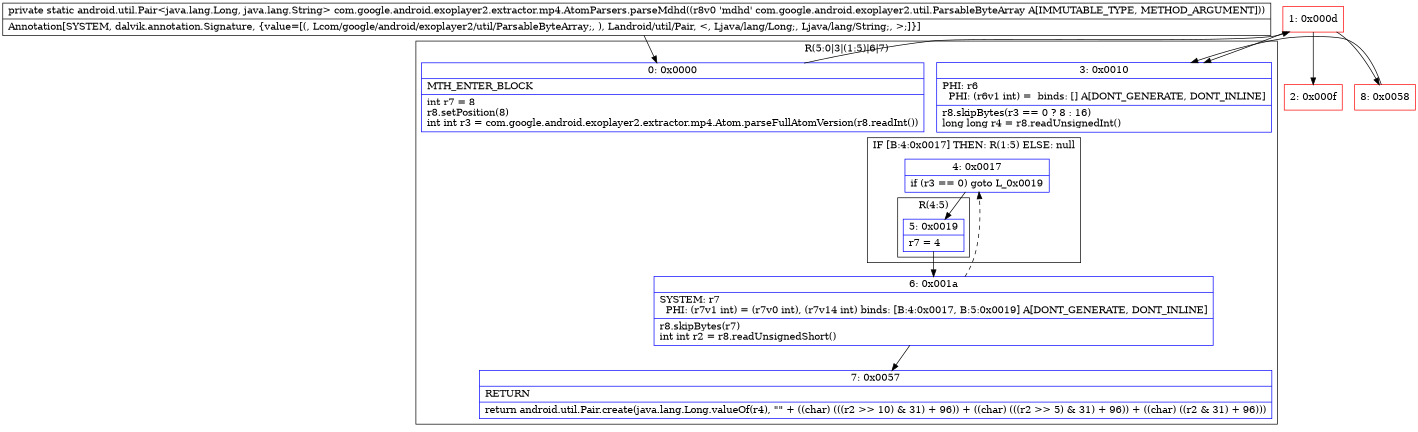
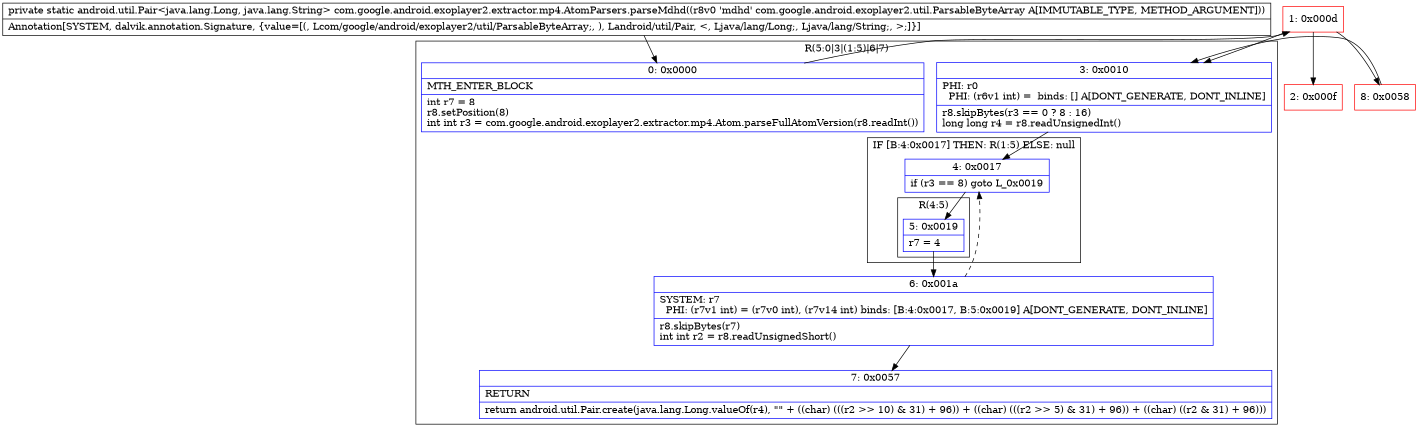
node "3: 0x0010": text "PHI: r6" -> "PHI: r0"
edge "3: 0x0010" -> "4: 0x0017": added
node "4: 0x0017": text "if (r3 == 0) goto L_0x0019" -> "if (r3 == 8) goto L_0x0019"
